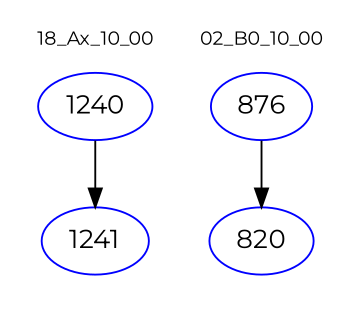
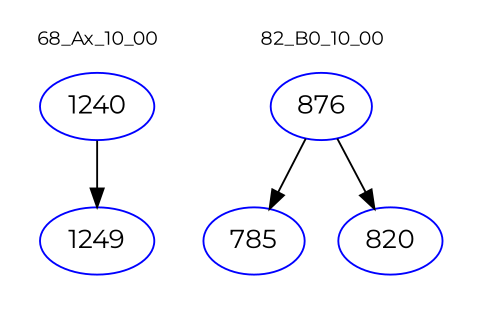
cluster "18_Ax_10_00": label "18_Ax_10_00" -> "68_Ax_10_00"
cluster "02_B0_10_00": label "02_B0_10_00" -> "82_B0_10_00"
node "1241": label "1241" -> "1249"
node "785": added
